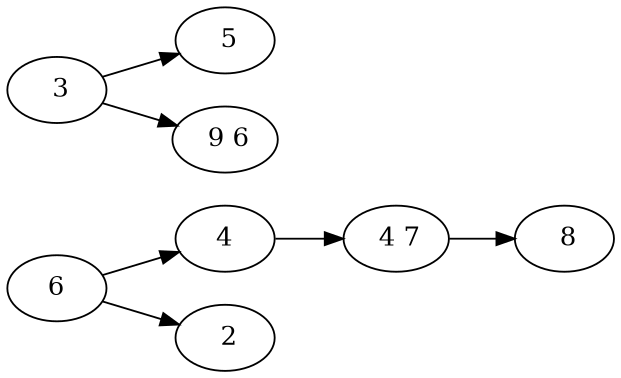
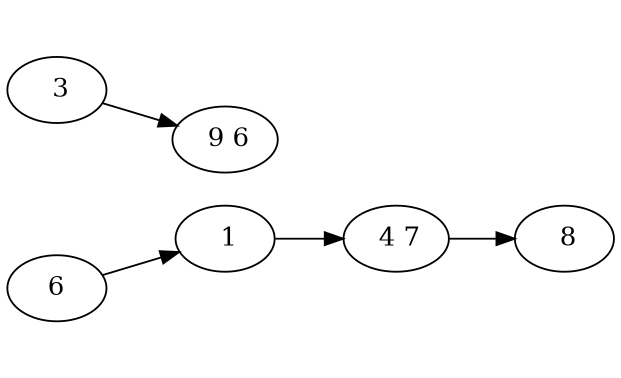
node "5": removed
node "4": label "4" -> "1"
node "2": removed
